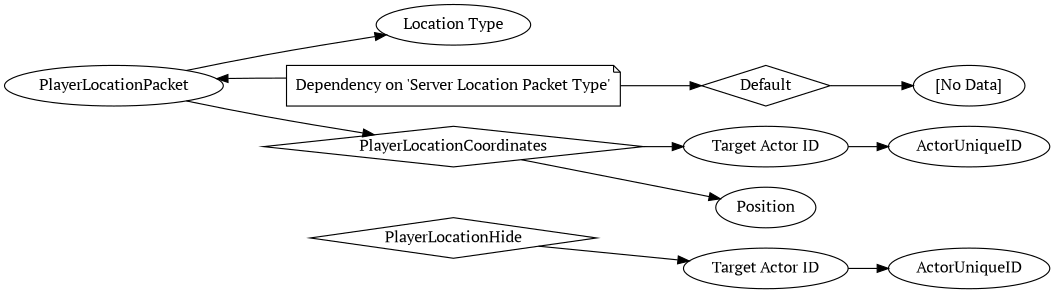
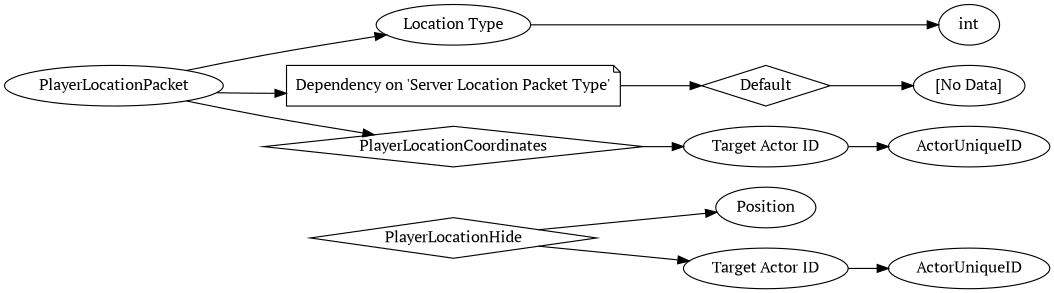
node "int": added
edge "Dependency on 'Server Location Packet Type'" -> "PlayerLocationPacket": reversed
edge "PlayerLocationCoordinates" -> "Position": now "PlayerLocationHide" -> "Position"
